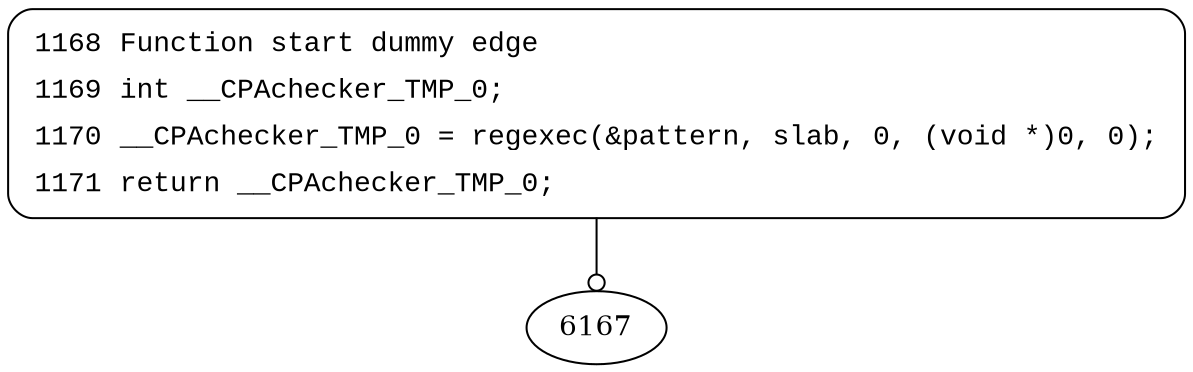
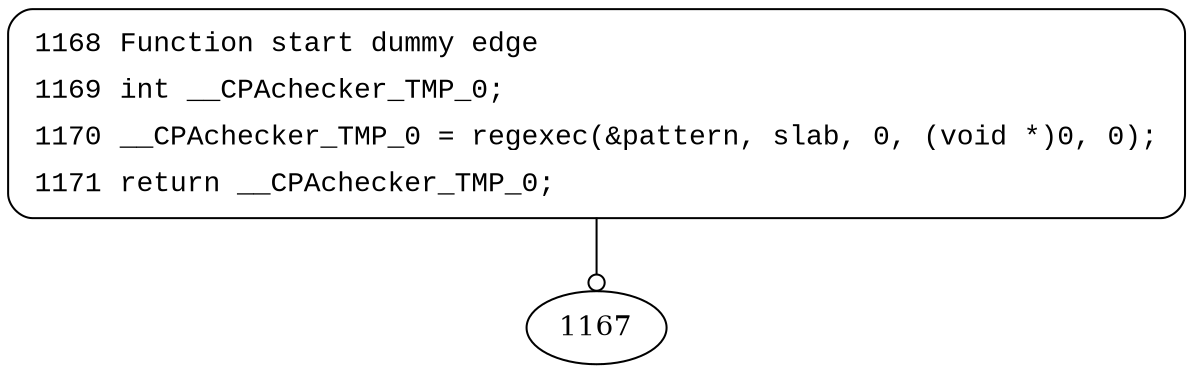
node "6167": label "6167" -> "1167"
